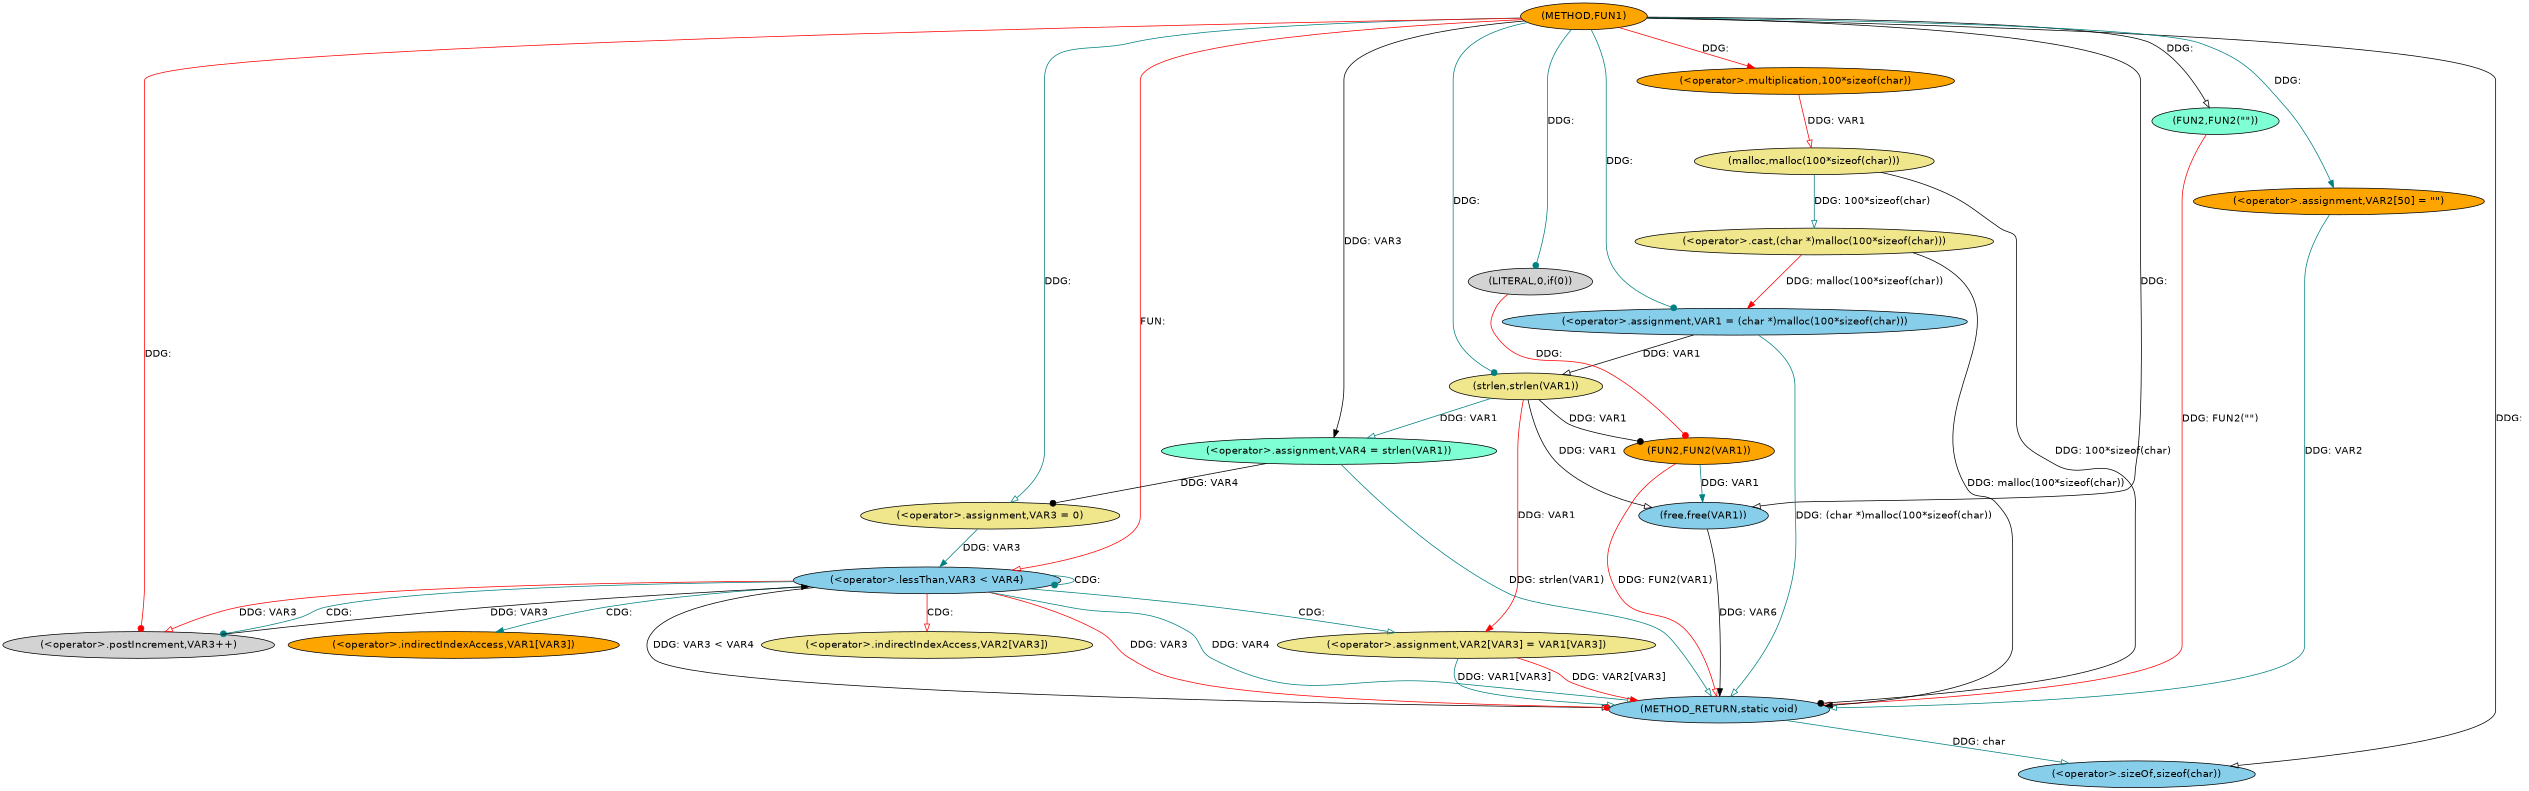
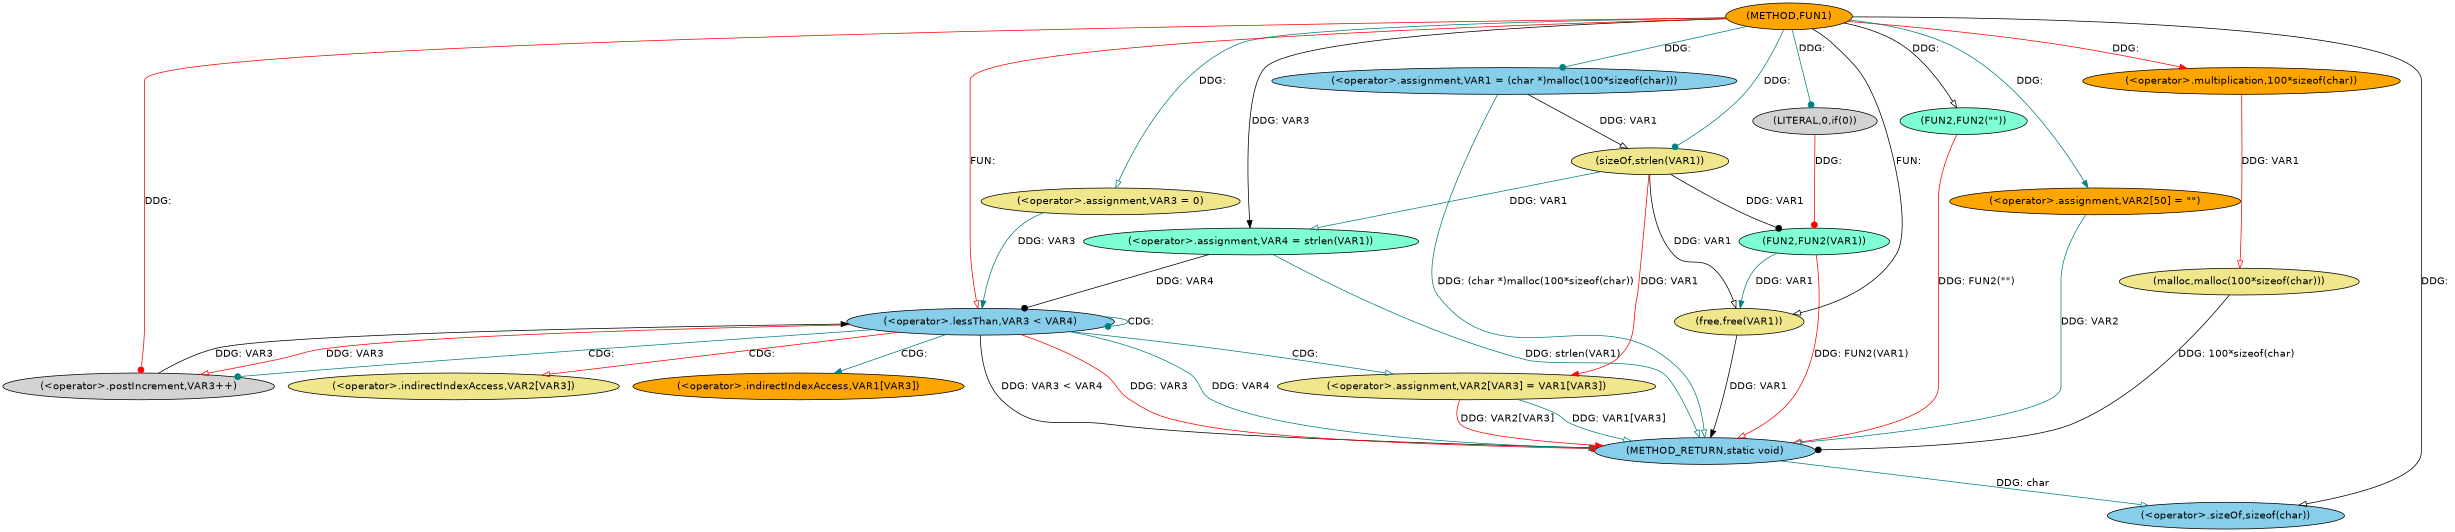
node "(<operator>.cast,(char *)malloc(100*sizeof(char)))": removed
edge "(METHOD,FUN1)" -> "(free,free(VAR1))": label "DDG: " -> "FUN: "
node "(strlen,strlen(VAR1))": label "(strlen,strlen(VAR1))" -> "(sizeOf,strlen(VAR1))"
node "(FUN2,FUN2(VAR1))": fillcolor orange -> aquamarine
edge "(<operator>.assignment,VAR4 = strlen(VAR1))" -> "(<operator>.assignment,VAR3 = 0)": now "(<operator>.assignment,VAR4 = strlen(VAR1))" -> "(<operator>.lessThan,VAR3 < VAR4)"
node "(free,free(VAR1))": fillcolor skyblue -> khaki
edge "(free,free(VAR1))" -> "(METHOD_RETURN,static void)": label "DDG: VAR6" -> "DDG: VAR1"
